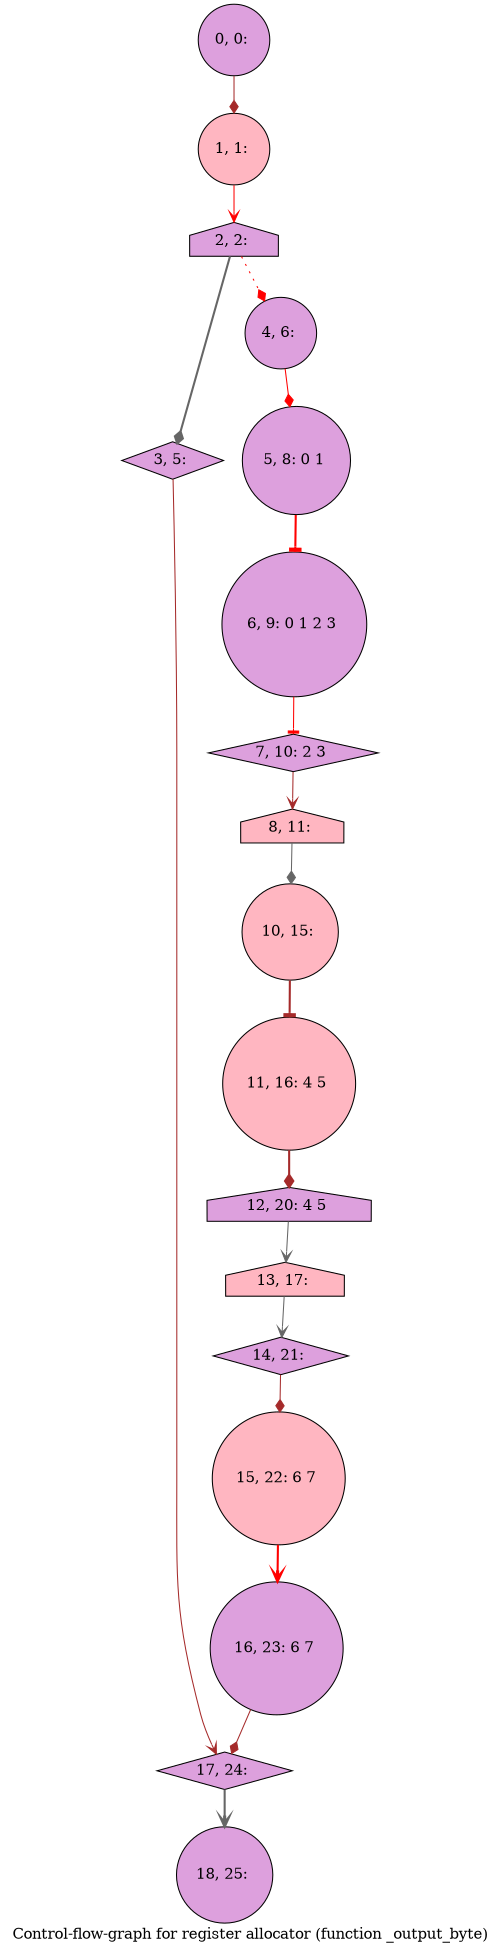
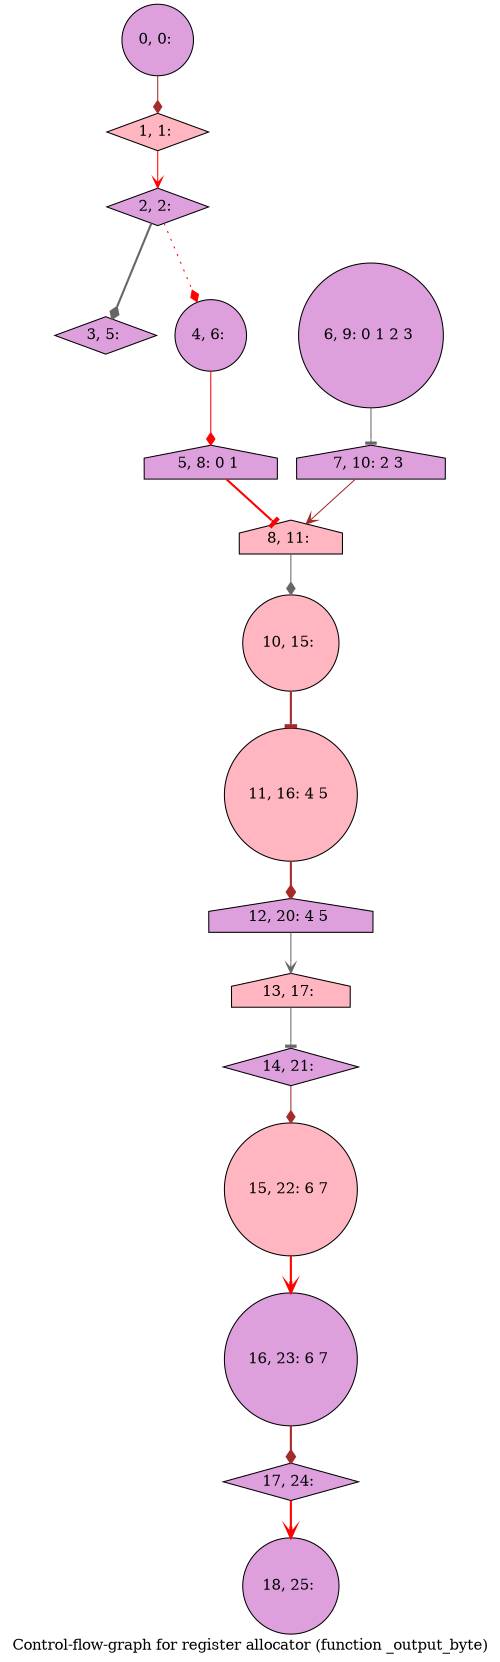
node "1, 1:": shape circle -> diamond
node "2, 2:": shape house -> diamond
node "5, 8: 0 1": shape circle -> house
edge "5, 8: 0 1" -> "6, 9: 0 1 2 3": now "5, 8: 0 1" -> "8, 11:"
edge "6, 9: 0 1 2 3" -> "7, 10: 2 3": color red -> gray40
node "7, 10: 2 3": shape diamond -> house
edge "3, 5:" -> "17, 24:": removed
edge "13, 17:" -> "14, 21:": arrowhead vee -> tee
edge "16, 23: 6 7" -> "17, 24:": style solid -> bold
edge "17, 24:" -> "18, 25:": color gray40 -> red
